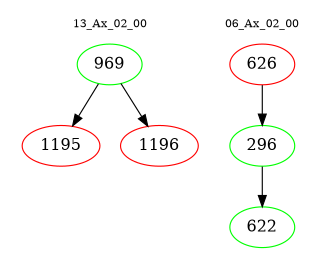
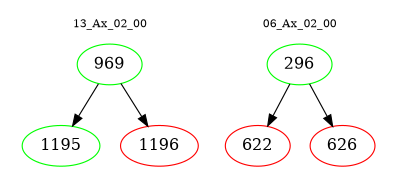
edge "626" -> "296": reversed
node "1195": color red -> green
node "622": color green -> red
